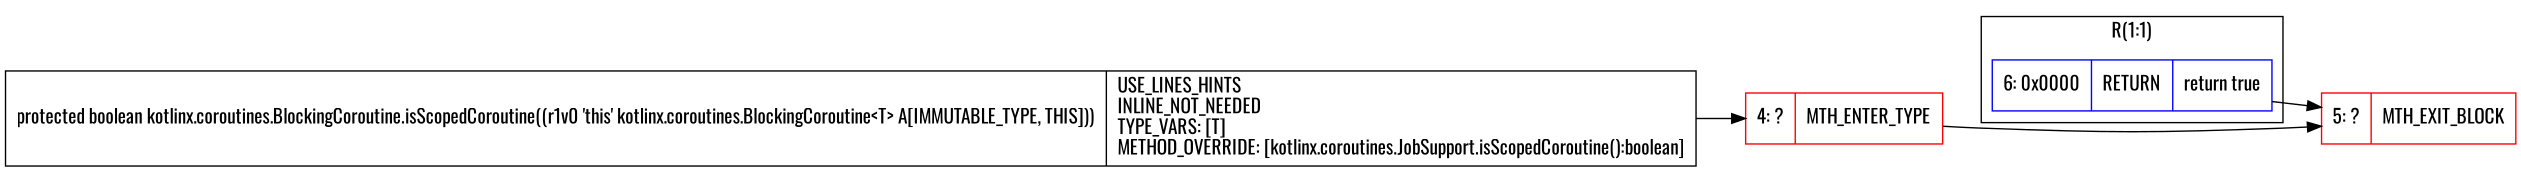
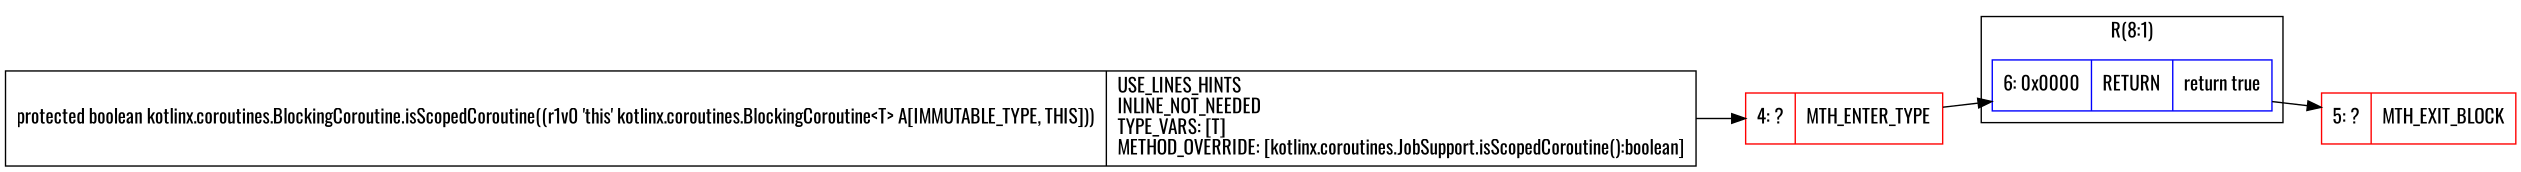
cluster "R(1:1)": label "R(1:1)" -> "R(8:1)"
edge "4: ?" -> "5: ?": now "4: ?" -> "6: 0x0000"
